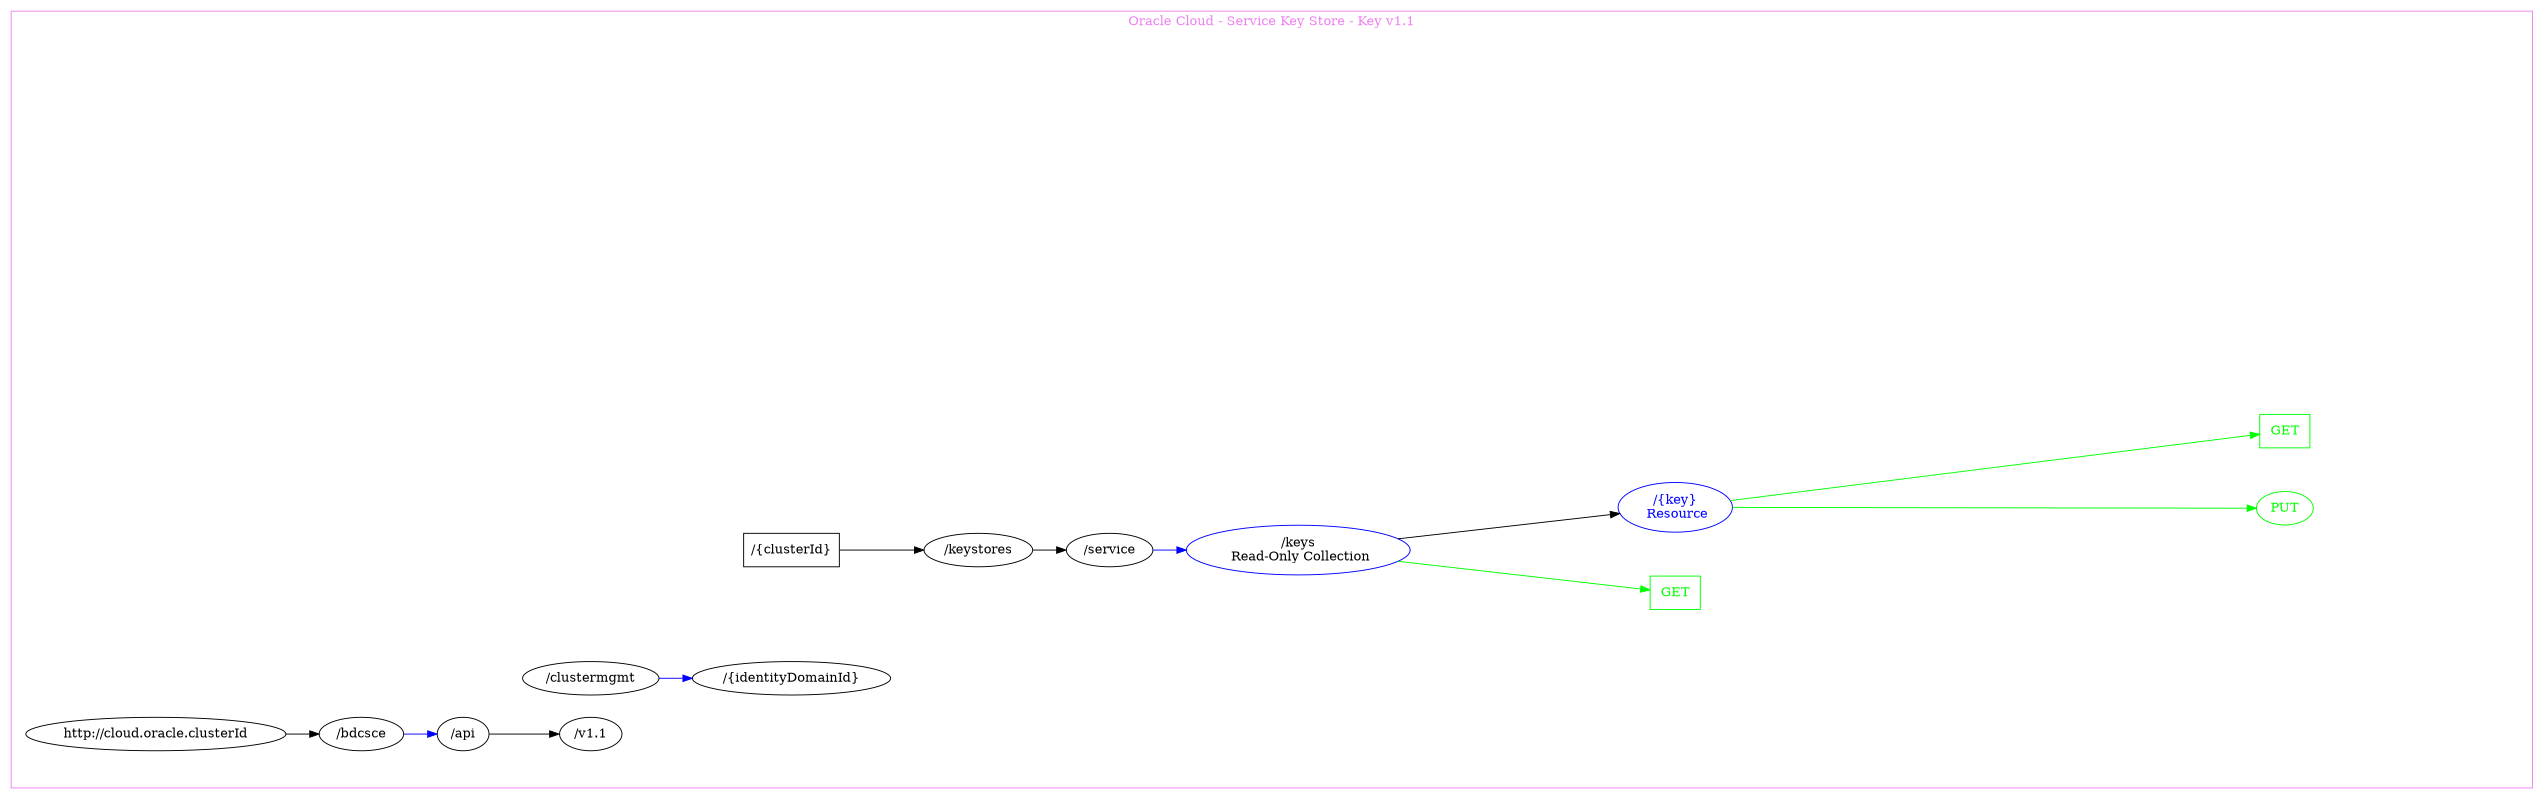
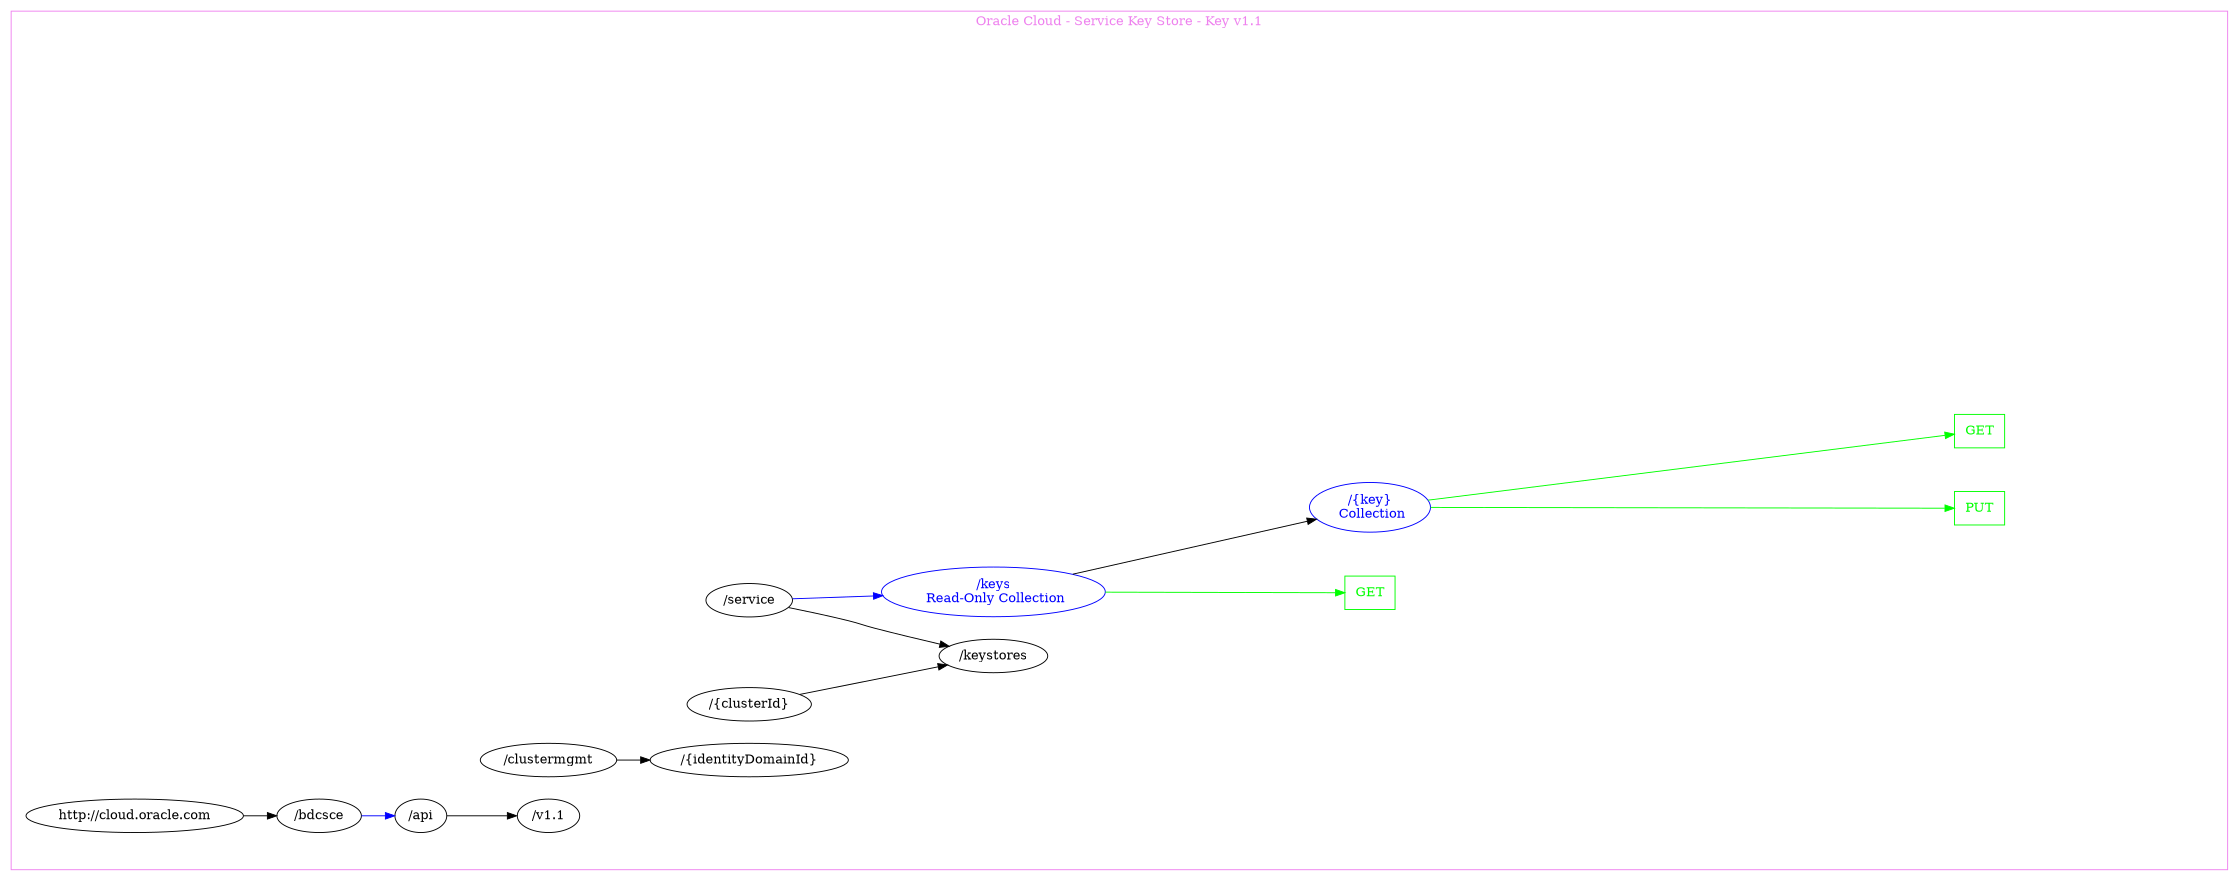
node "/{key} Resource": label "/{key} Resource" -> "/{key} Collection"
node "PUT": shape ellipse -> box
node "/{clusterId}": shape box -> ellipse
edge "/keystores" -> "/service": reversed
node "/keys Read-Only Collection": fontcolor black -> blue
edge "/clustermgmt" -> "/{identityDomainId}": color blue -> black
node "http://cloud.oracle.clusterId": label "http://cloud.oracle.clusterId" -> "http://cloud.oracle.com"
